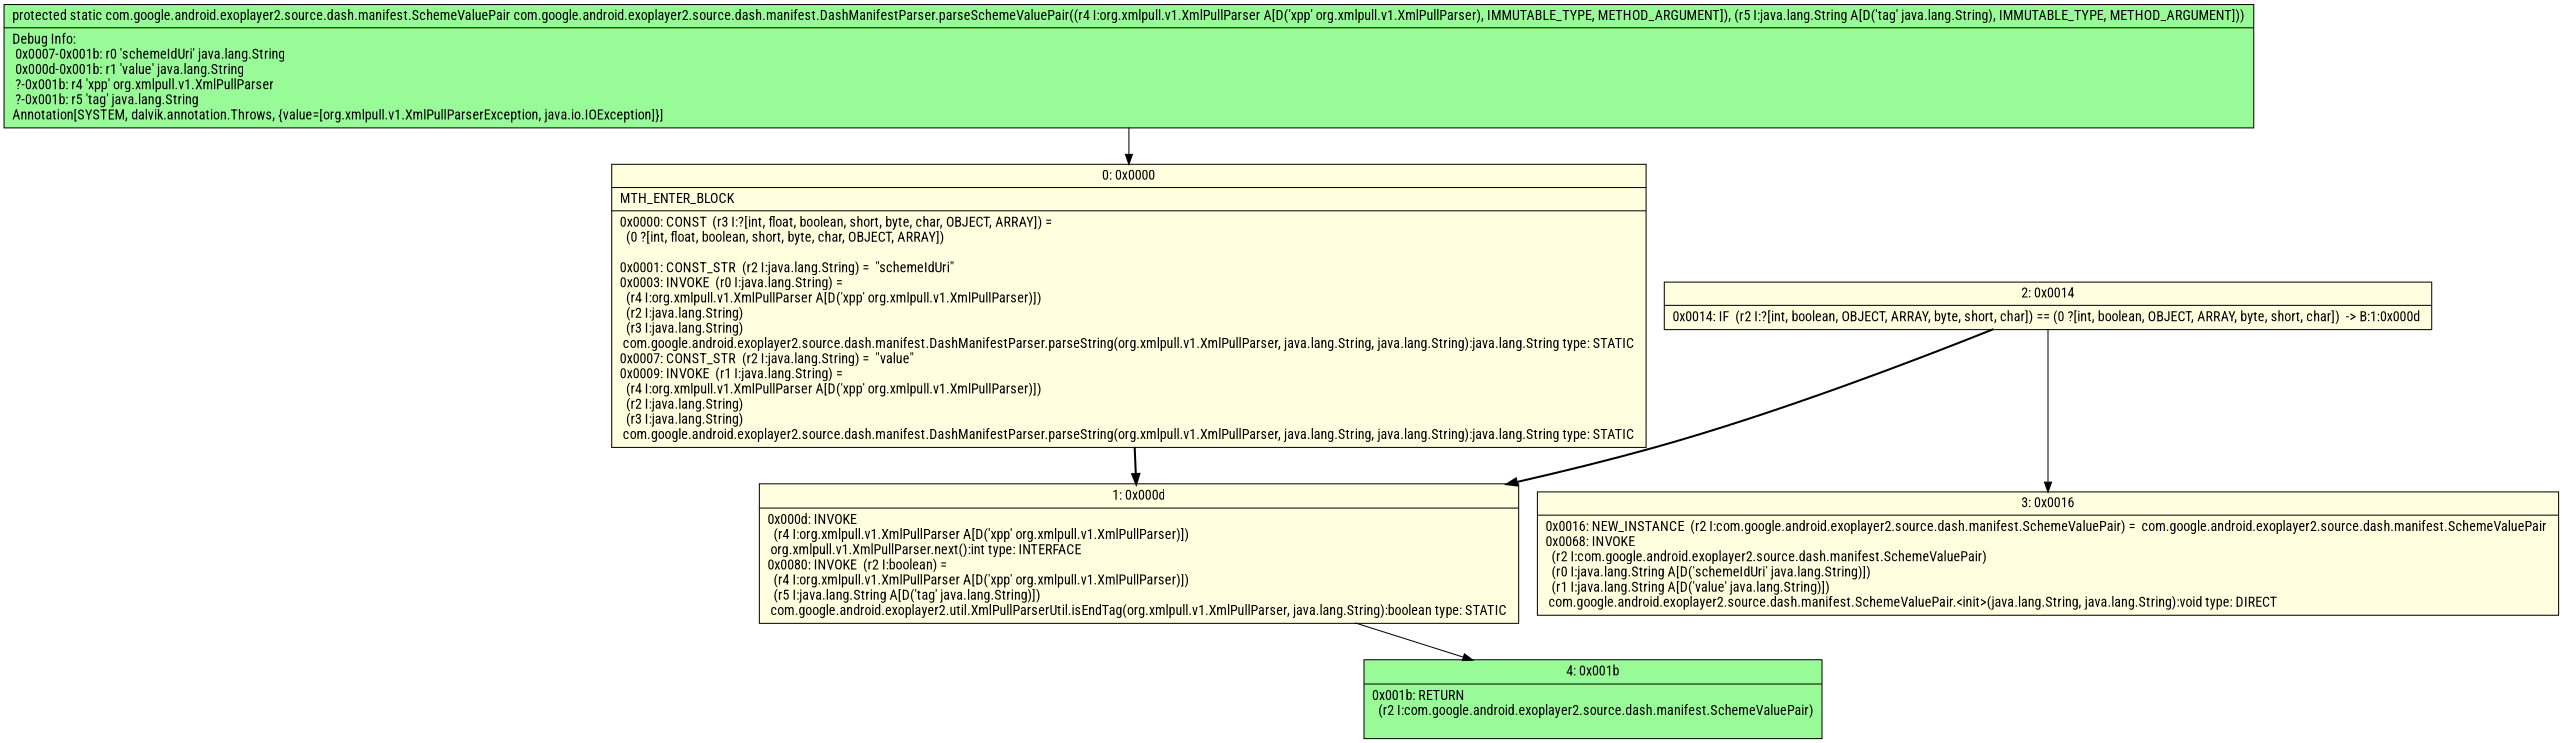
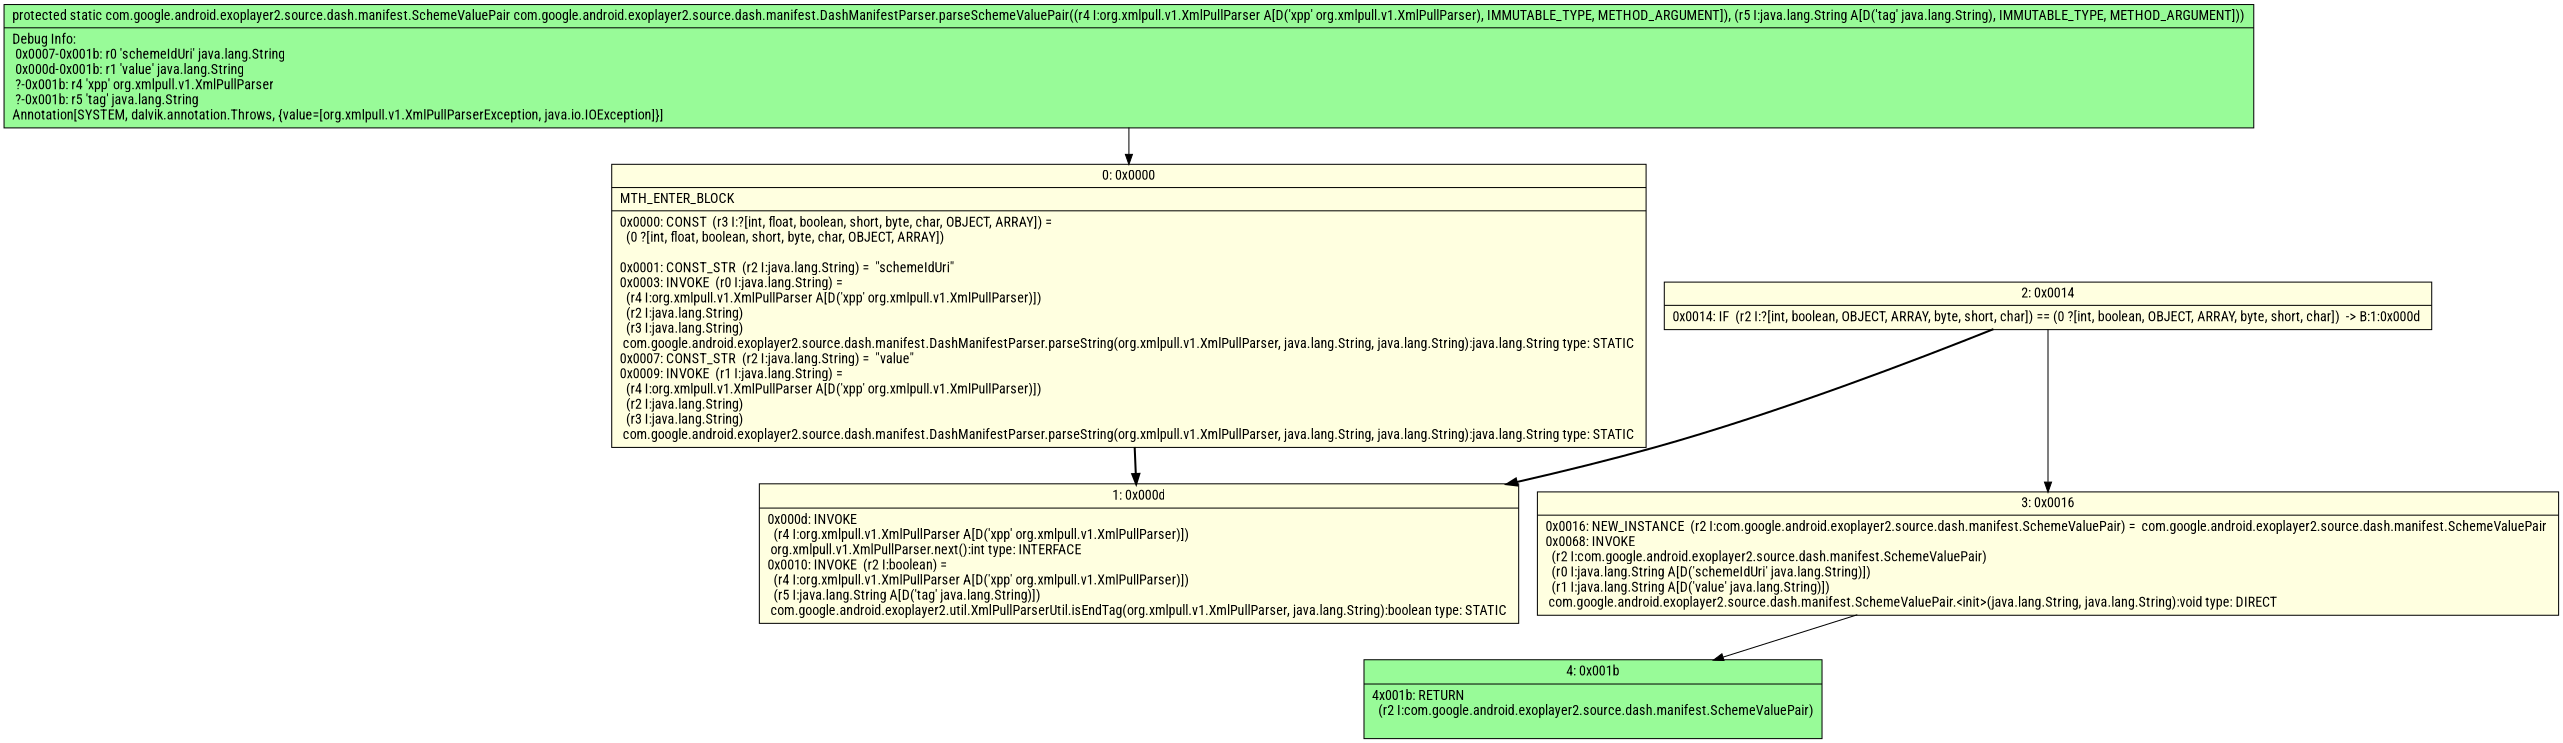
node "1: 0x000d": text "0x0080: INVOKE  (r2 I:boolean) =" -> "0x0010: INVOKE  (r2 I:boolean) ="
edge "1: 0x000d" -> "4: 0x001b": now "3: 0x0016" -> "4: 0x001b"
node "4: 0x001b": text "0x001b: RETURN" -> "4x001b: RETURN"
